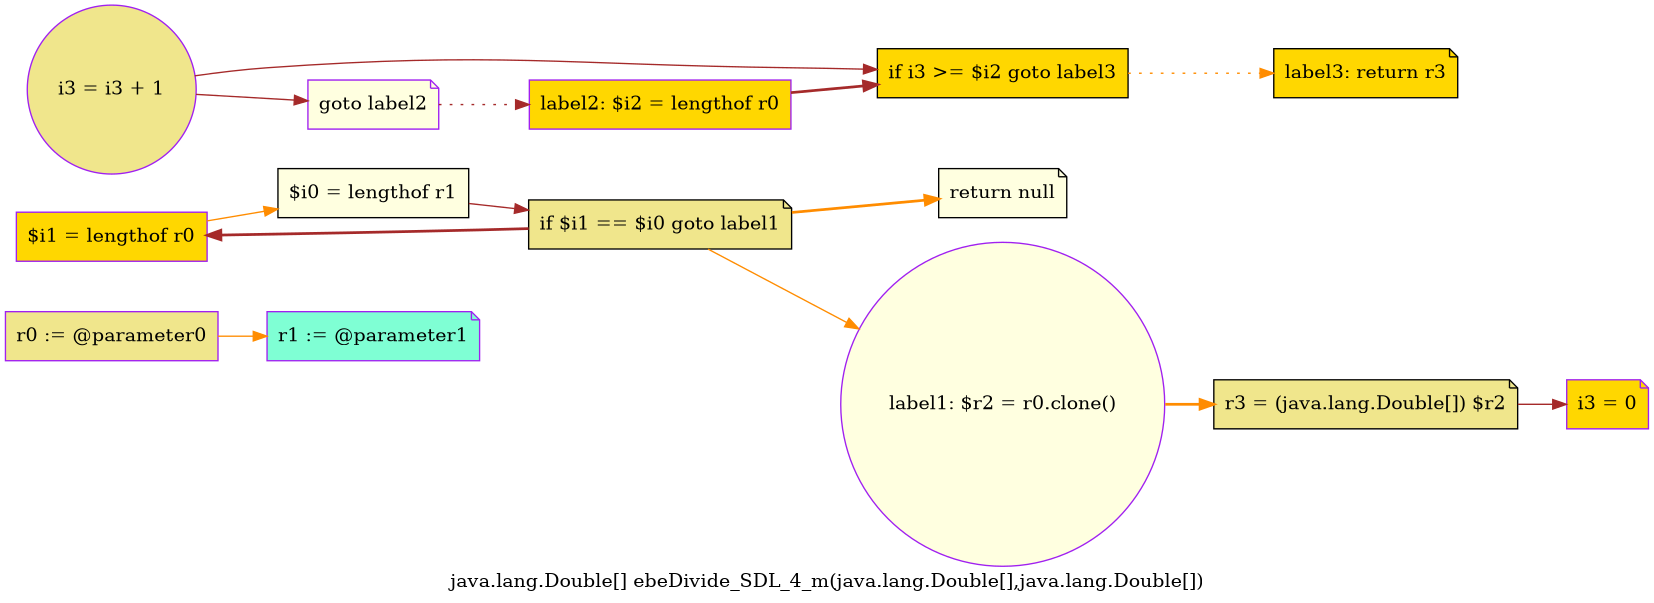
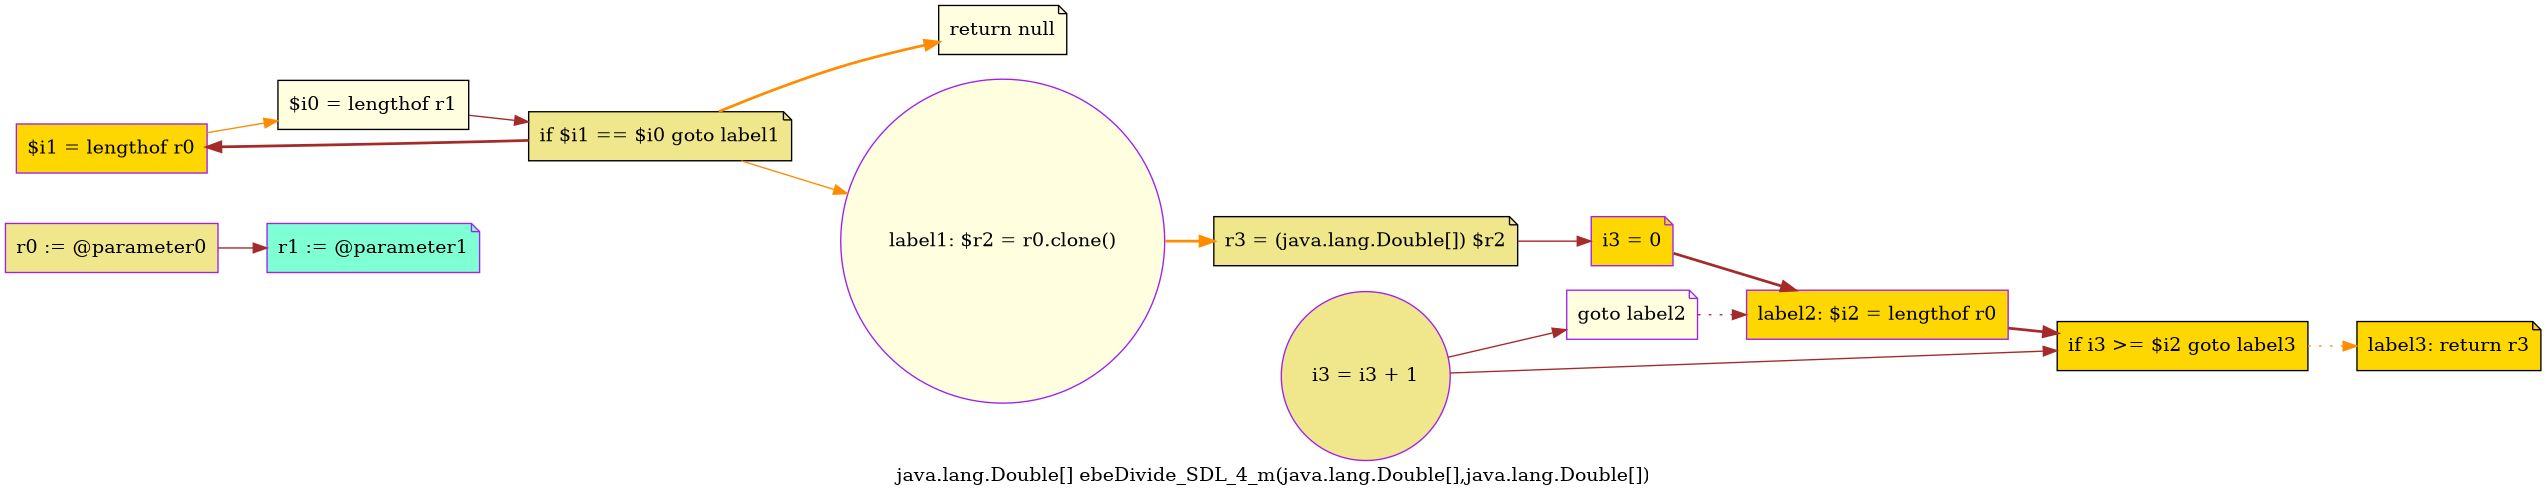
edge "i3 = 0" -> "label2: $i2 = lengthof r0": added
edge "r0 := @parameter0" -> "r1 := @parameter1": color darkorange -> brown
